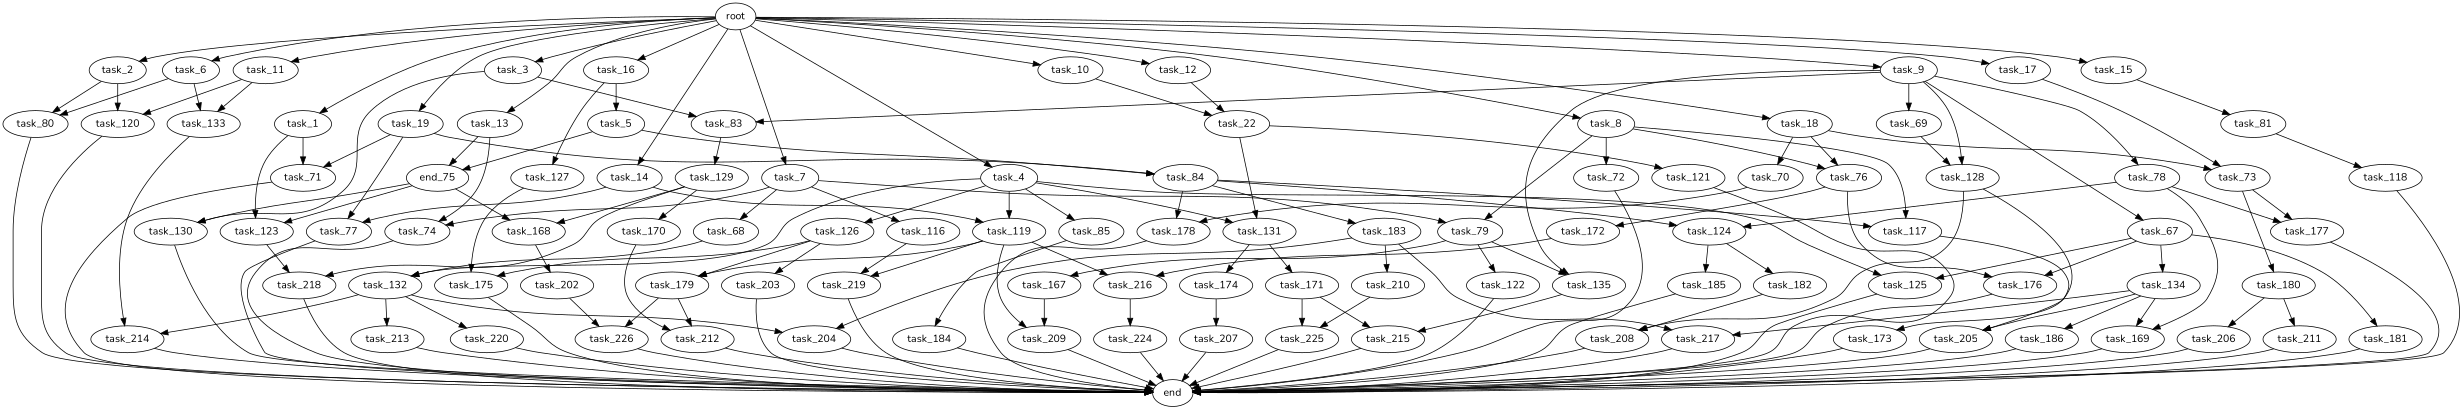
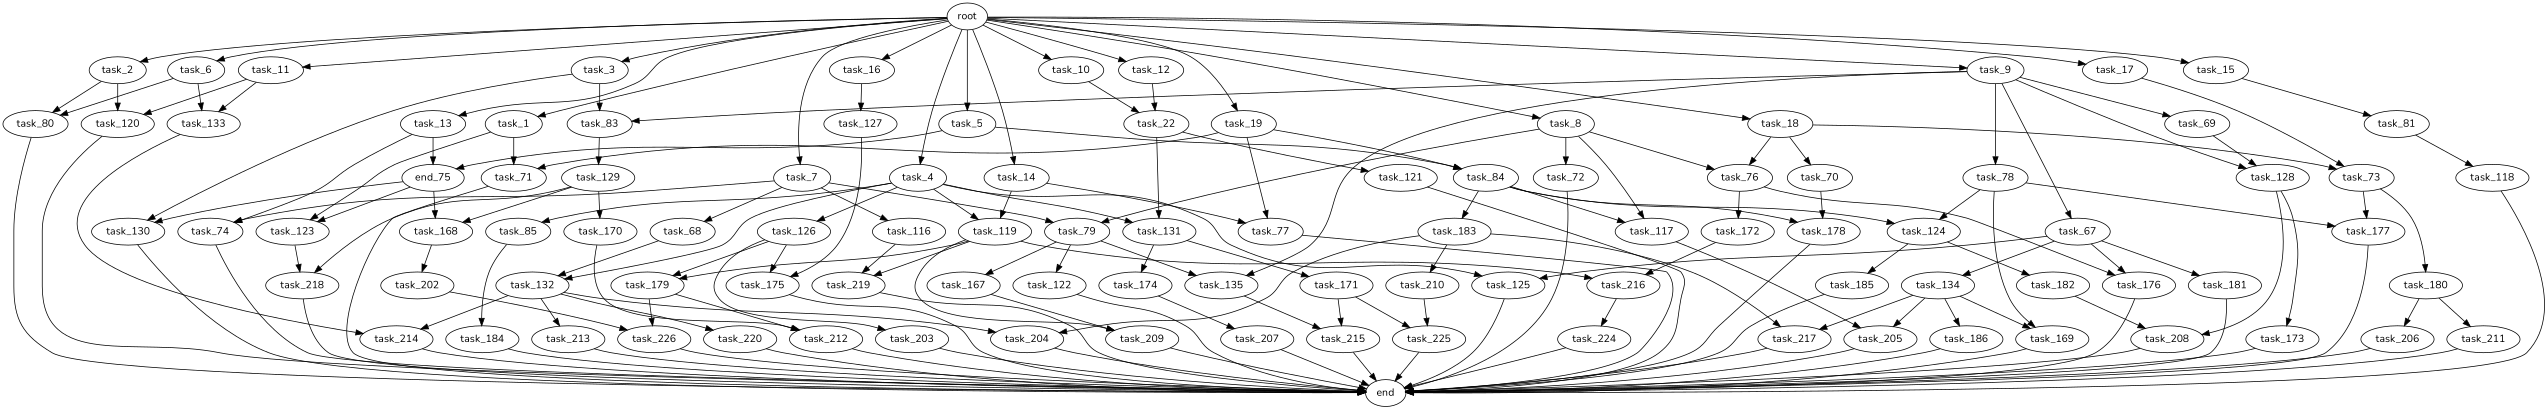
edge "task_16" -> "task_5": now "root" -> "task_5"
